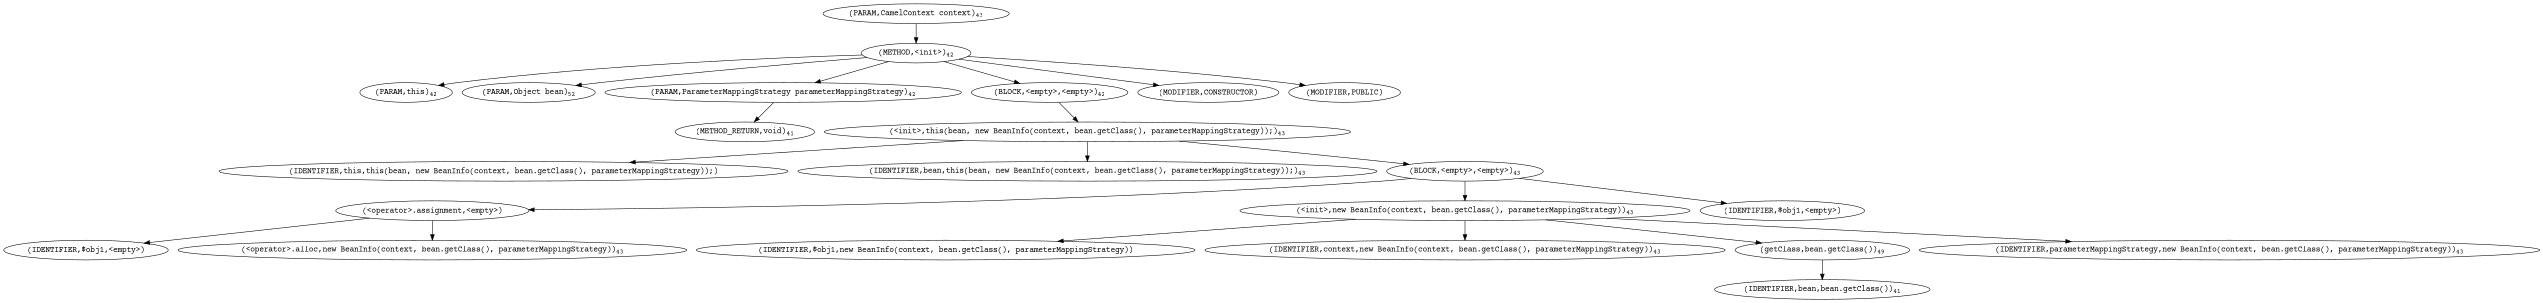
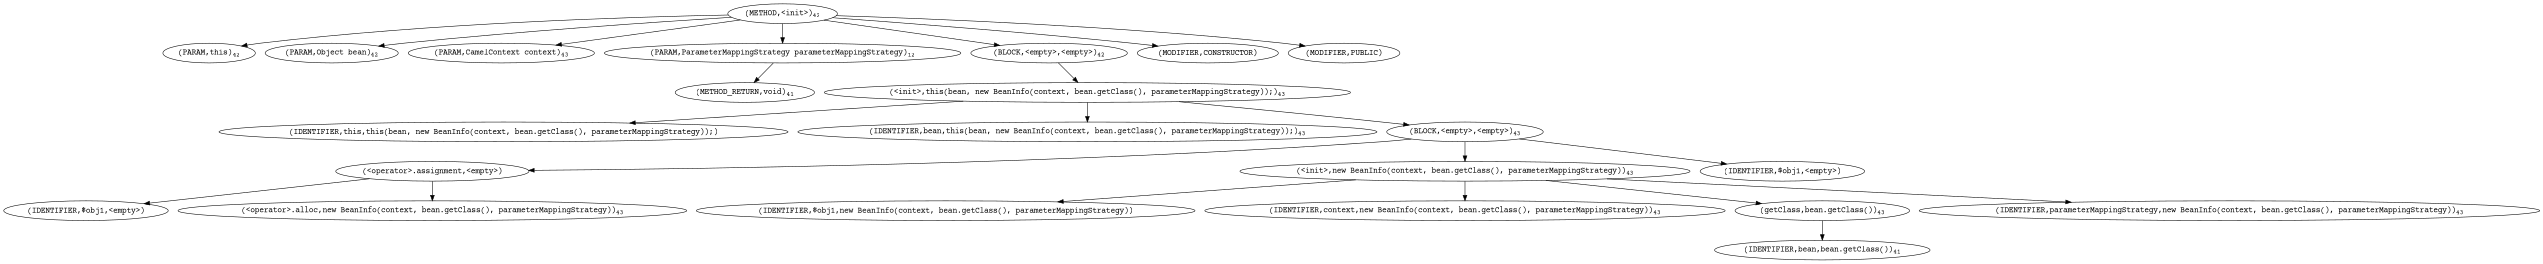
edge "(PARAM,CamelContext context)" -> "(METHOD,<init>)": reversed
node "(PARAM,Object bean)": text "52" -> "42"
node "(PARAM,ParameterMappingStrategy parameterMappingStrategy)": text "42" -> "12"
node "(getClass,bean.getClass())": text "49" -> "43"
